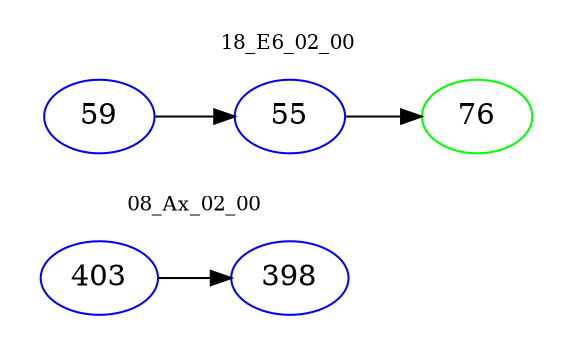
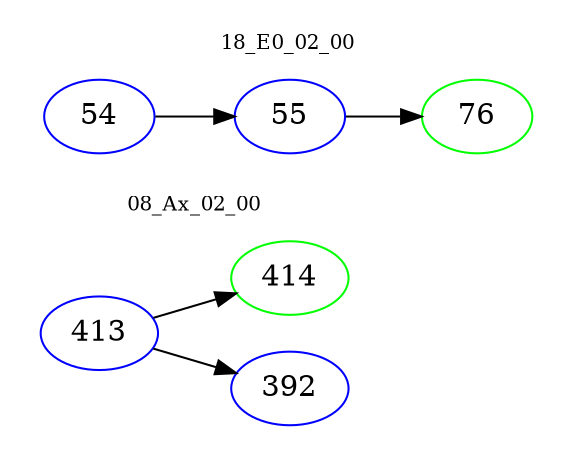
cluster "18_E6_02_00": label "18_E6_02_00" -> "18_E0_02_00"
node "59": label "59" -> "54"
node "403": label "403" -> "413"
node "398": label "398" -> "392"
node "414": added
